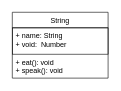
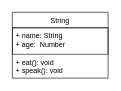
node "+ name: String + void: Number": label "+ name: String + void: Number" -> "+ name: String + age: Number"
